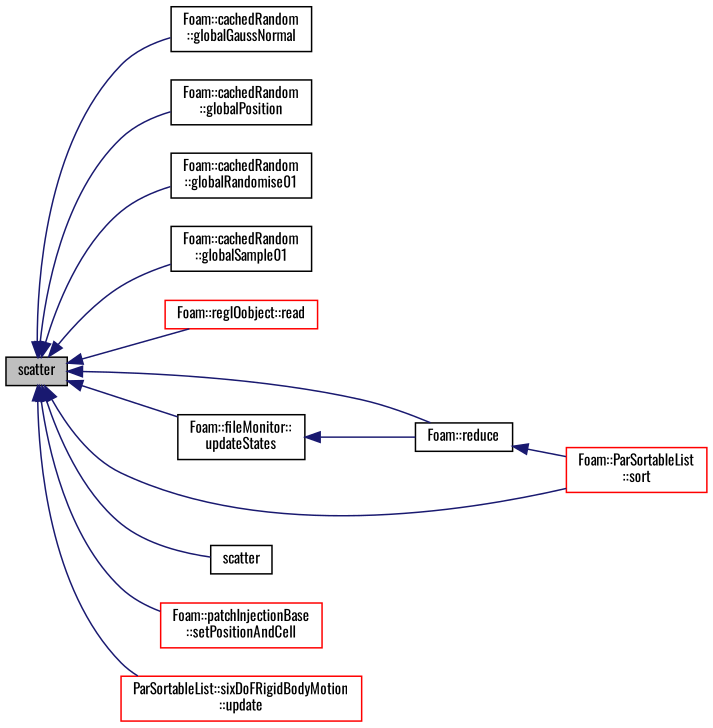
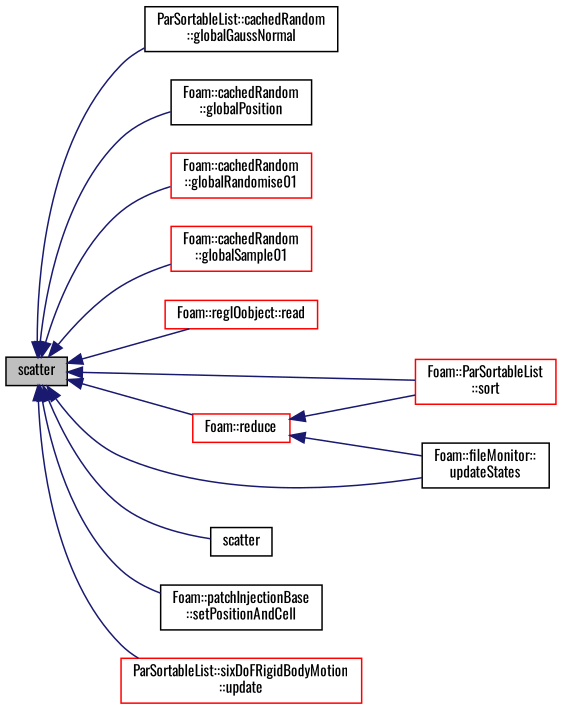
node "Foam::cachedRandom ::globalGaussNormal": label "Foam::cachedRandom ::globalGaussNormal" -> "ParSortableList::cachedRandom ::globalGaussNormal"
node "Foam::cachedRandom ::globalRandomise01": color black -> red
node "Foam::cachedRandom ::globalSample01": color black -> red
edge "Foam::reduce" -> "Foam::fileMonitor:: updateStates": reversed
node "Foam::reduce": color black -> red
node "Foam::patchInjectionBase ::setPositionAndCell": color red -> black
